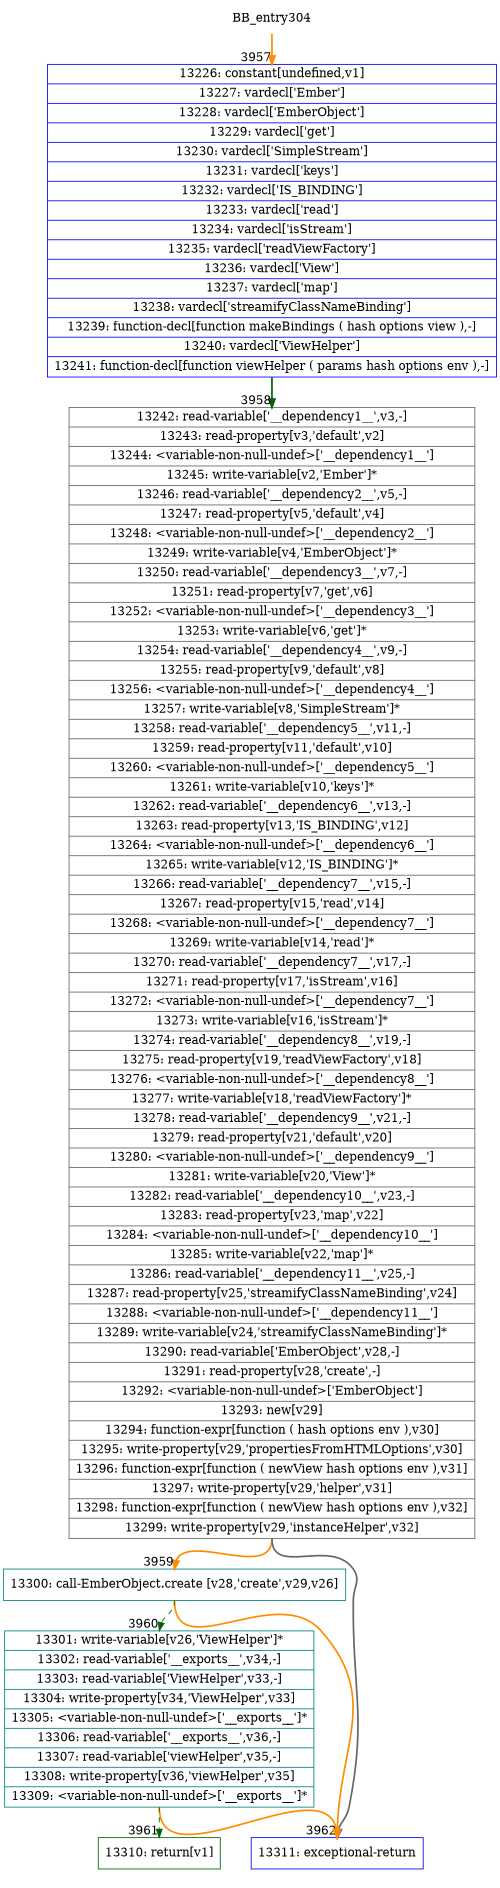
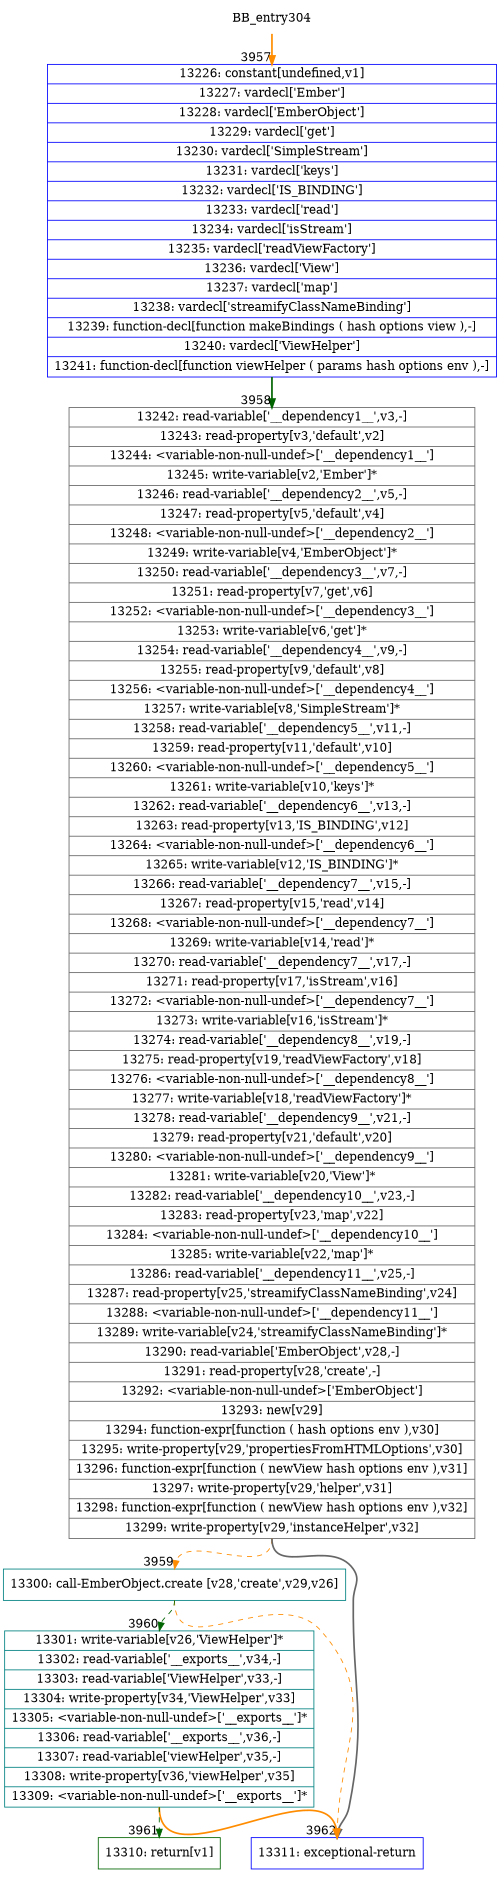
edge "13242: read-variable['__dependency1__',v3,-]" -> "13300: call-EmberObject.create [v28,'create',v29,v26]": style bold -> dashed
edge "13300: call-EmberObject.create [v28,'create',v29,v26]" -> "13311: exceptional-return": style bold -> dashed
